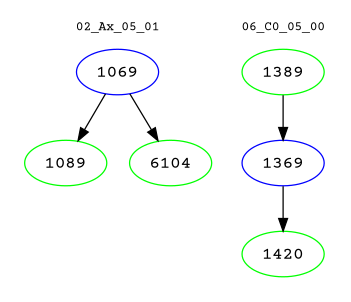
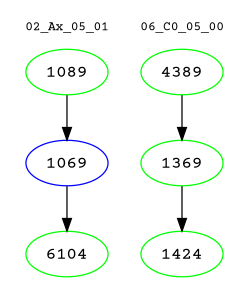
node "1389": label "1389" -> "4389"
edge "1069" -> "1089": reversed
node "1369": color blue -> green
node "1420": label "1420" -> "1424"
